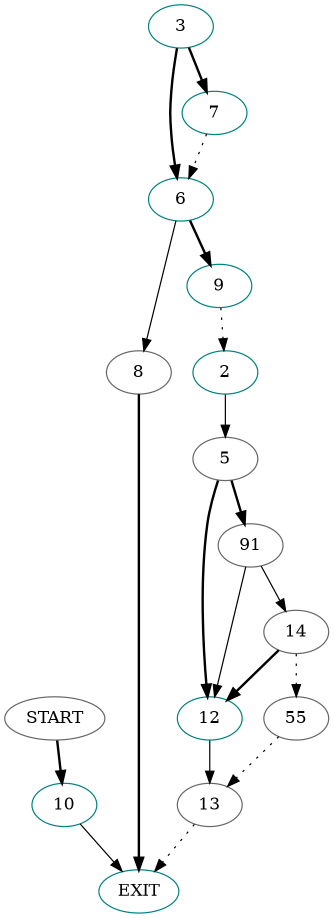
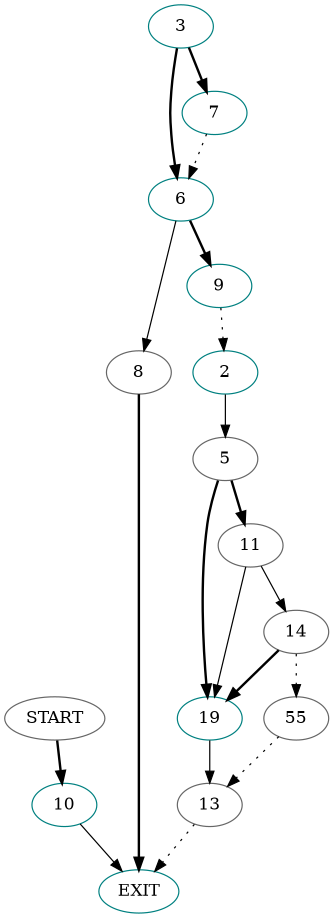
node "91": label "91" -> "11"
node "12": label "12" -> "19"
